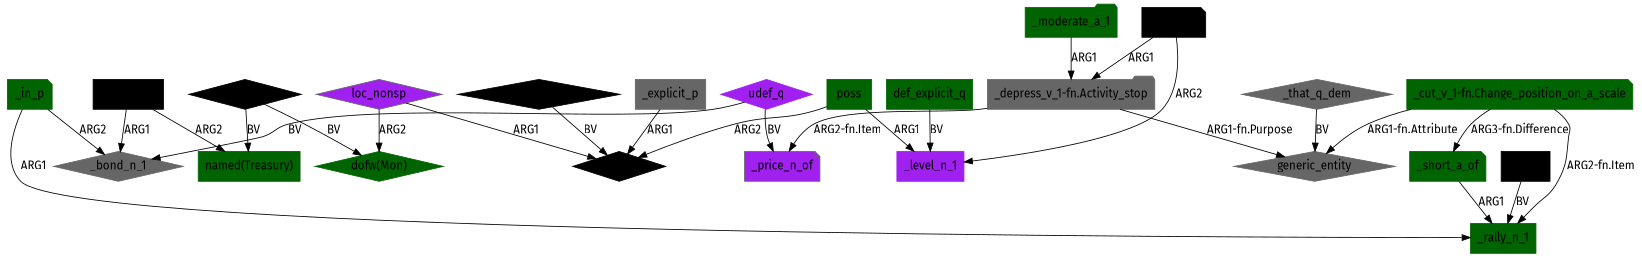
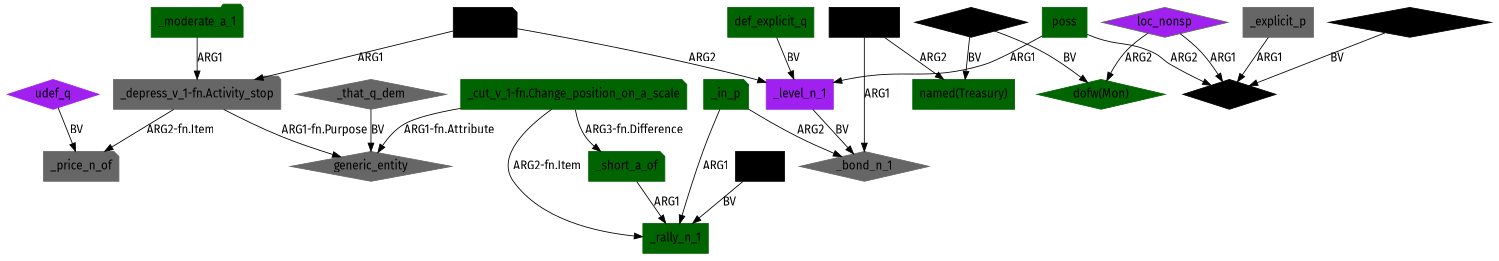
edge "udef_q" -> "_bond_n_1": now "_level_n_1" -> "_bond_n_1"
node "_price_n_of": fillcolor purple -> gray40
